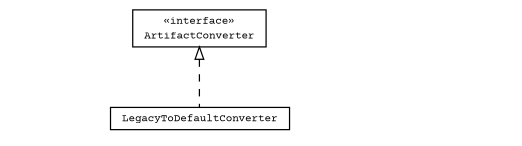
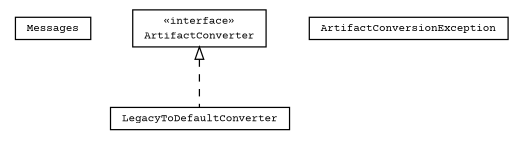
node "Messages": added
node "ArtifactConversionException": added
